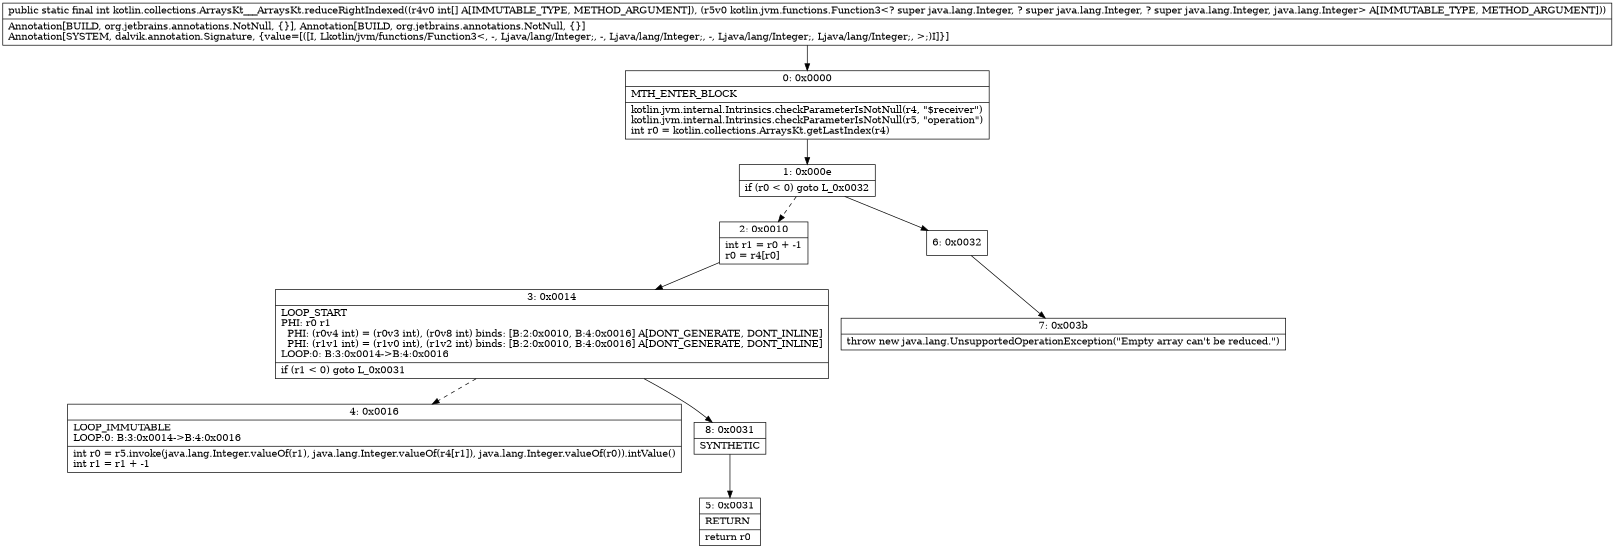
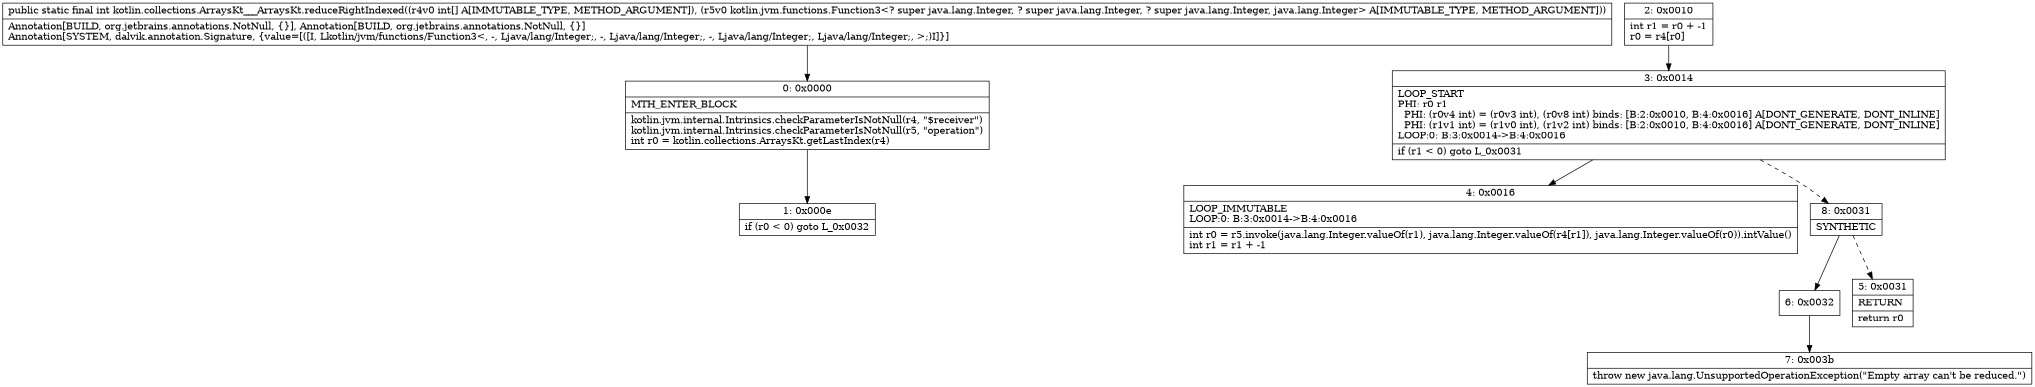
edge "1: 0x000e" -> "2: 0x0010": removed
edge "1: 0x000e" -> "6: 0x0032": now "8: 0x0031" -> "6: 0x0032"
edge "3: 0x0014" -> "4: 0x0016": style dashed -> solid
edge "3: 0x0014" -> "8: 0x0031": style solid -> dashed
edge "8: 0x0031" -> "5: 0x0031": style solid -> dashed
